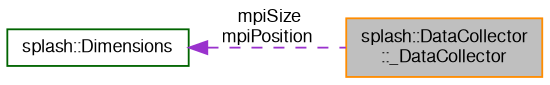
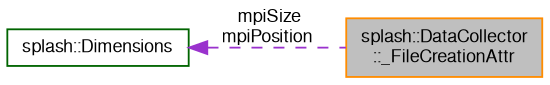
node "splash::DataCollector ::_DataCollector": label "splash::DataCollector ::_DataCollector" -> "splash::DataCollector ::_FileCreationAttr"
